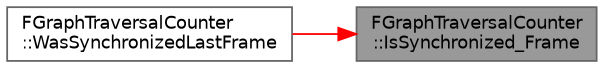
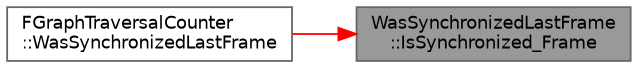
node "FGraphTraversalCounter ::IsSynchronized_Frame": label "FGraphTraversalCounter ::IsSynchronized_Frame" -> "WasSynchronizedLastFrame ::IsSynchronized_Frame"
